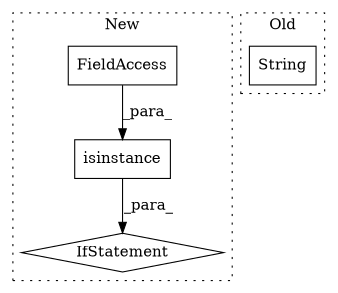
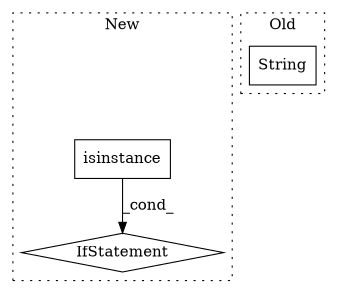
node "FieldAccess": removed
edge "isinstance" -> "IfStatement": label "_para_" -> "_cond_"
